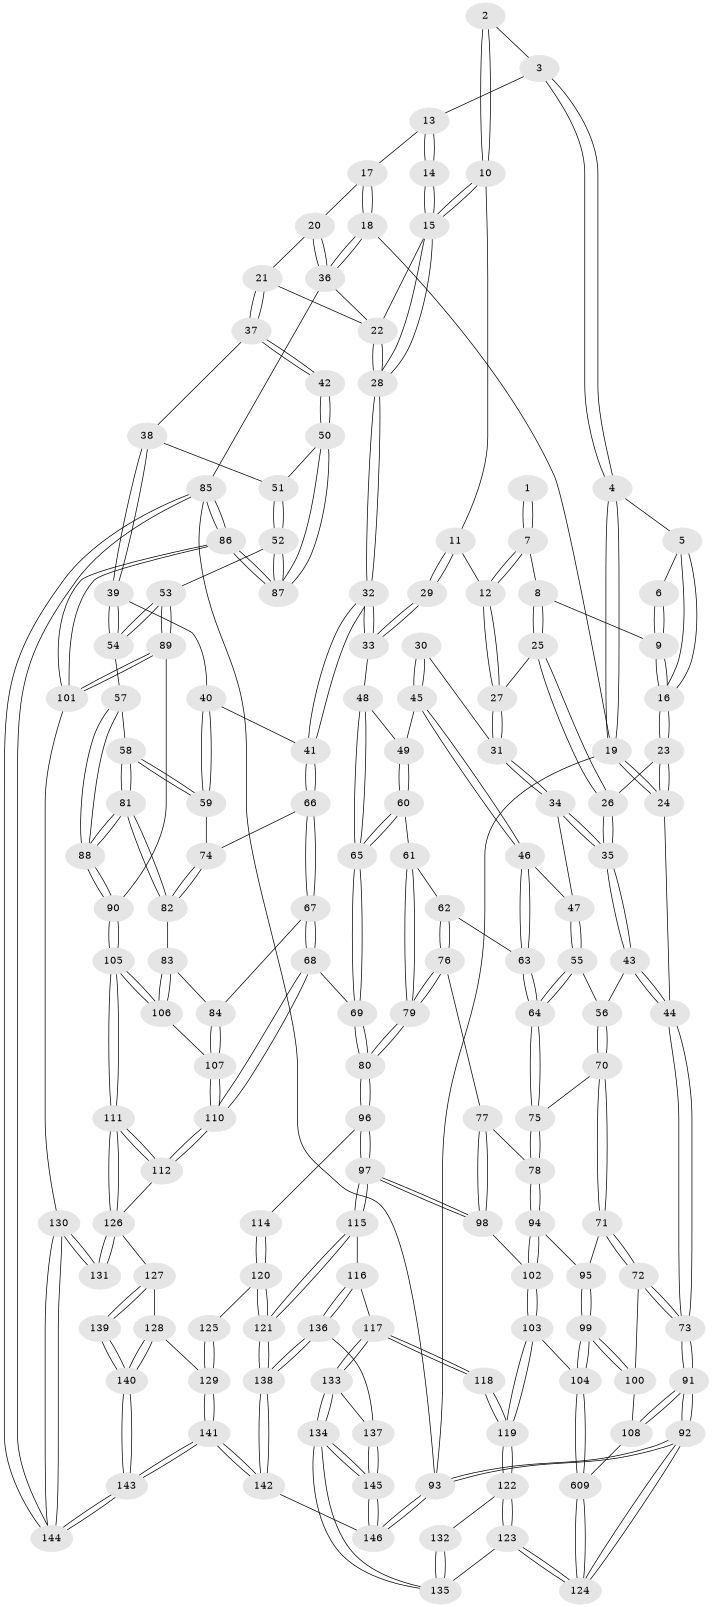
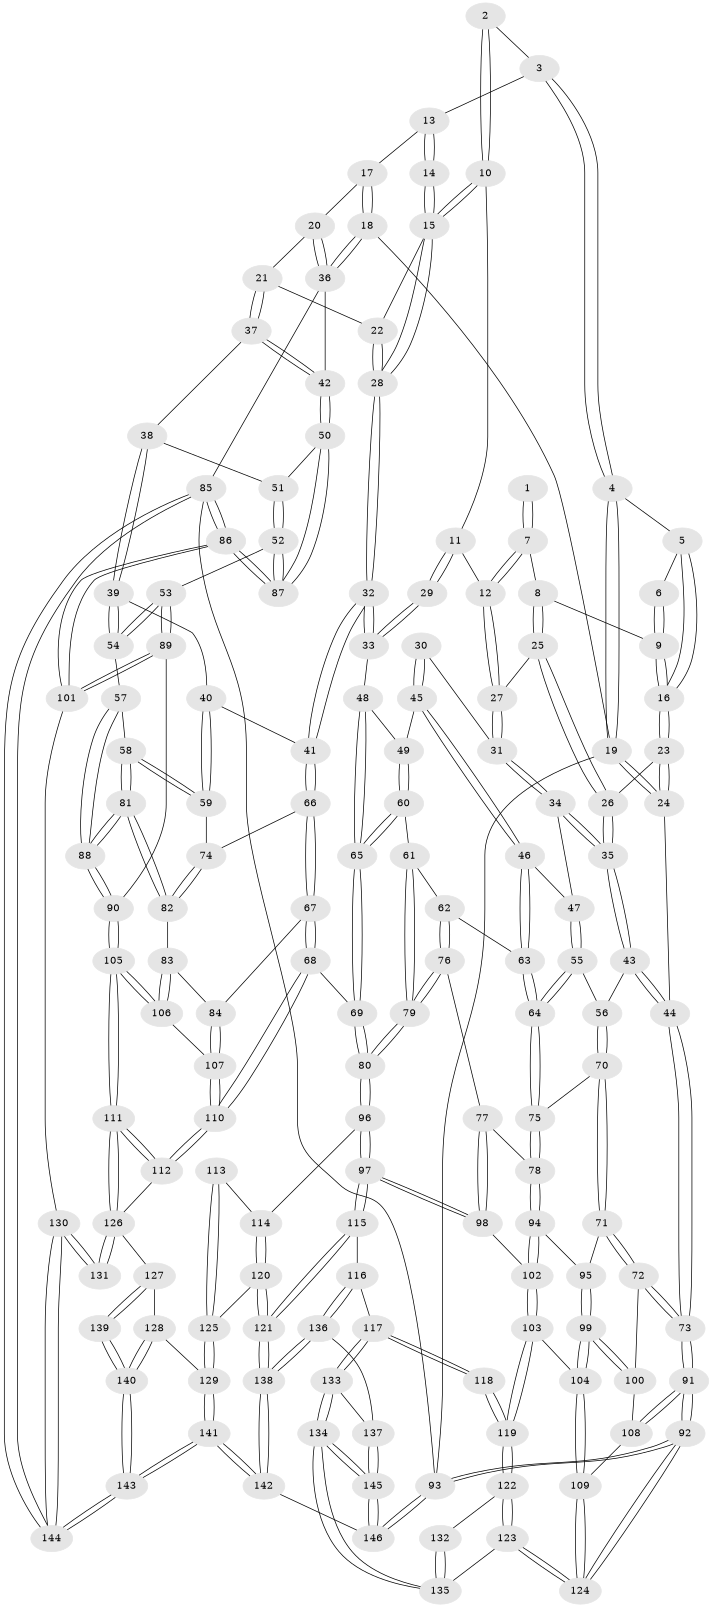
edge "36" -- "22": now "36" -- "42"
node "113": added
node "609": label "609" -> "109"
